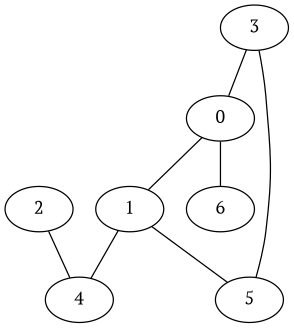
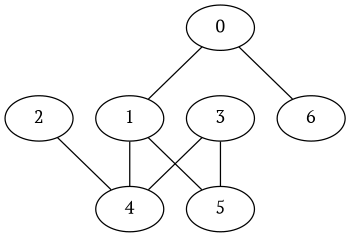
edge "3" -- "0": now "3" -- "4"
